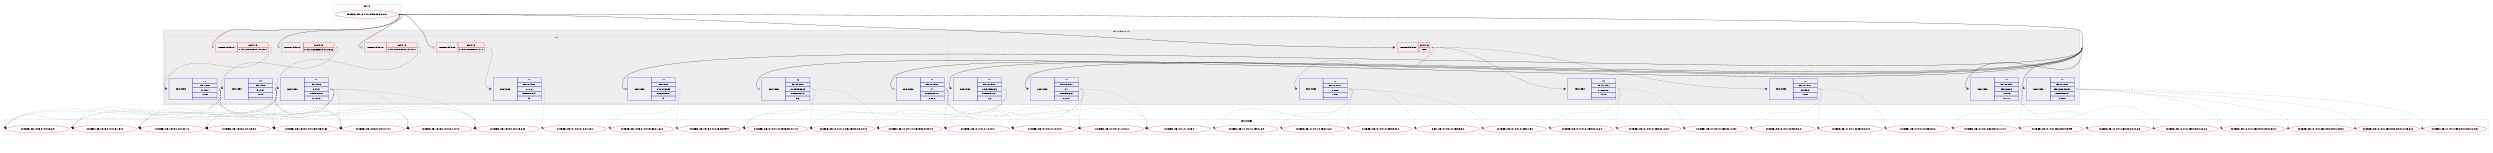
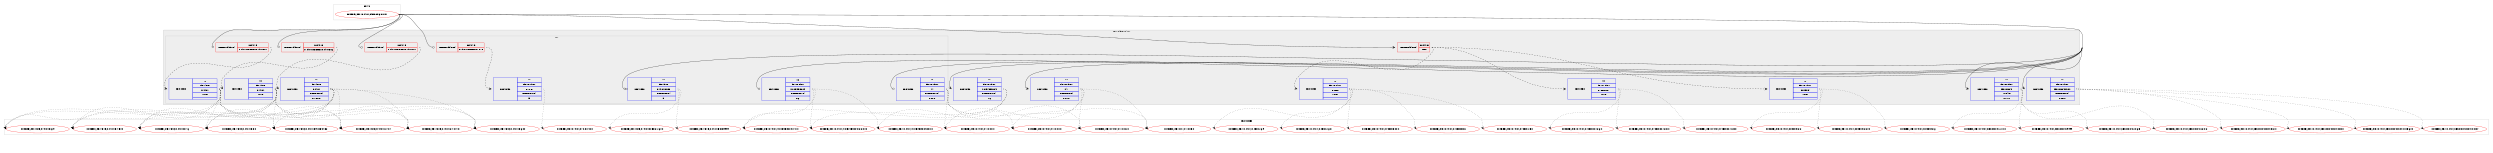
node "exec://dev-python/pytest-5.3.2": label "exec://dev-python/pytest-5.3.2" -> "portage://dev-python/pytest-5.3.2"
